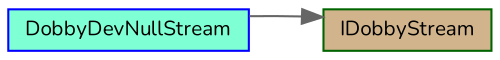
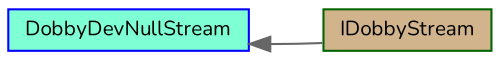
edge "DobbyDevNullStream" -> "IDobbyStream": reversed
